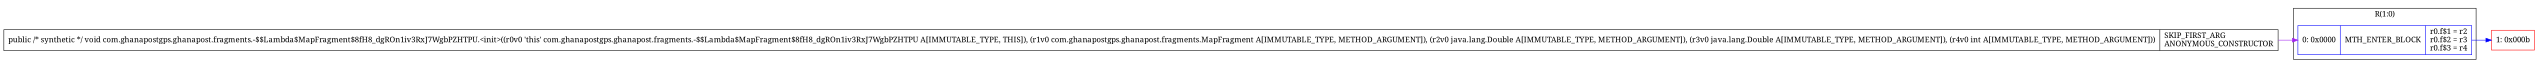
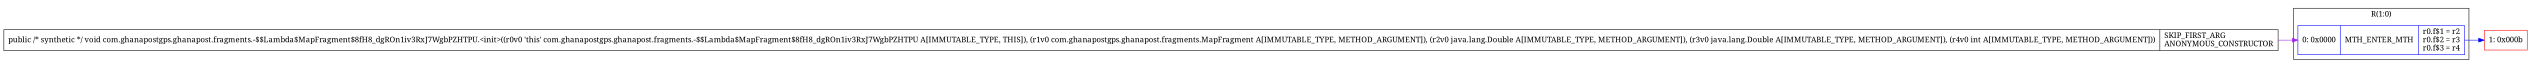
node "0: 0x0000": text "MTH_ENTER_BLOCK" -> "MTH_ENTER_MTH"
